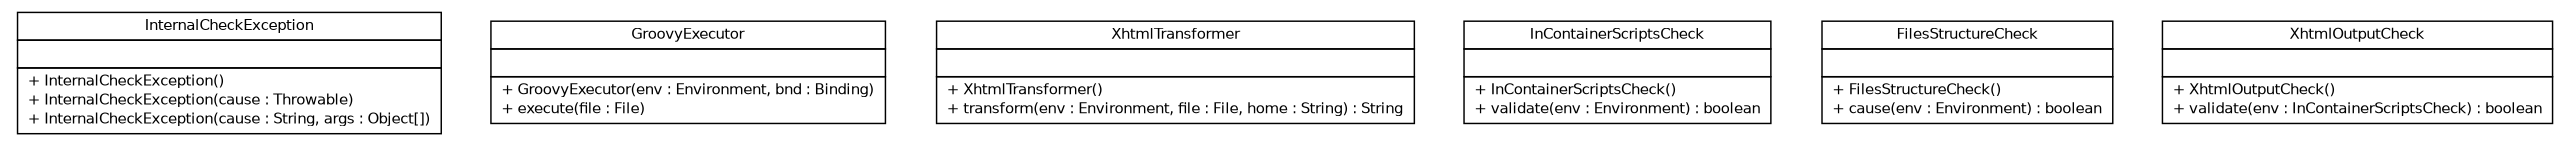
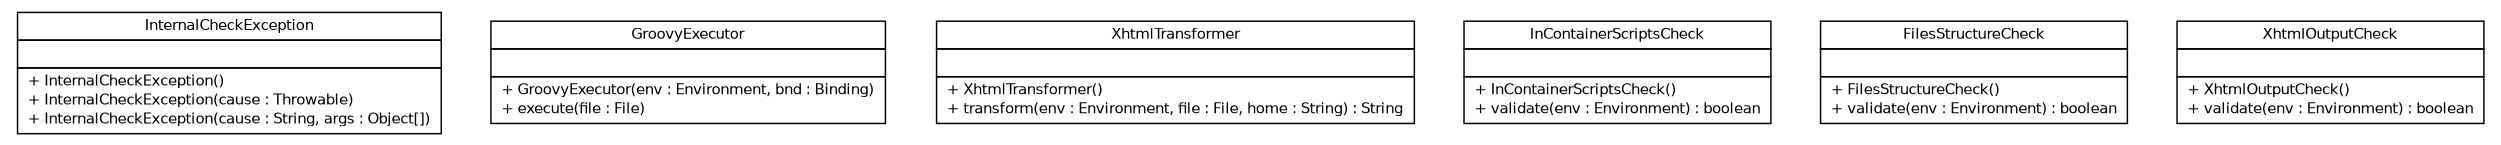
node "FilesStructureCheck": text "+ cause(env : Environment) : boolean" -> "+ validate(env : Environment) : boolean"
node "XhtmlOutputCheck": text "+ validate(env : InContainerScriptsCheck) : boolean" -> "+ validate(env : Environment) : boolean"
